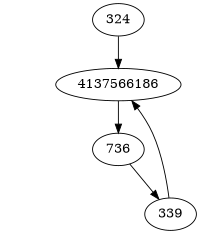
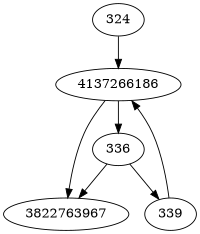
node "4137566186": label "4137566186" -> "4137266186"
node "736": label "736" -> "336"
node "3822763967": added
